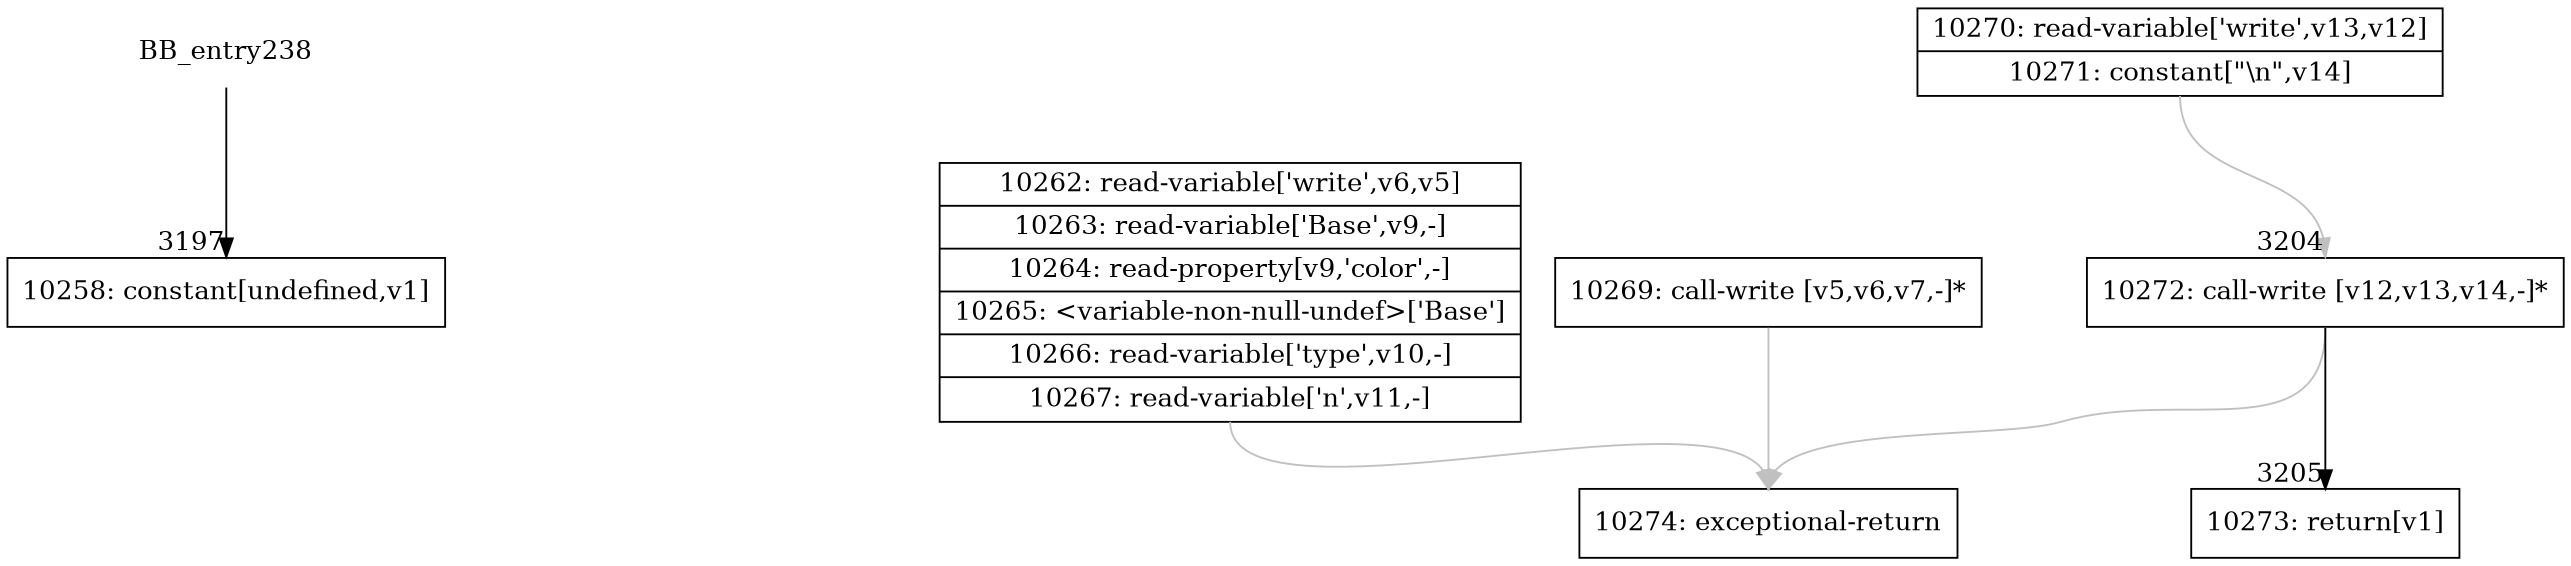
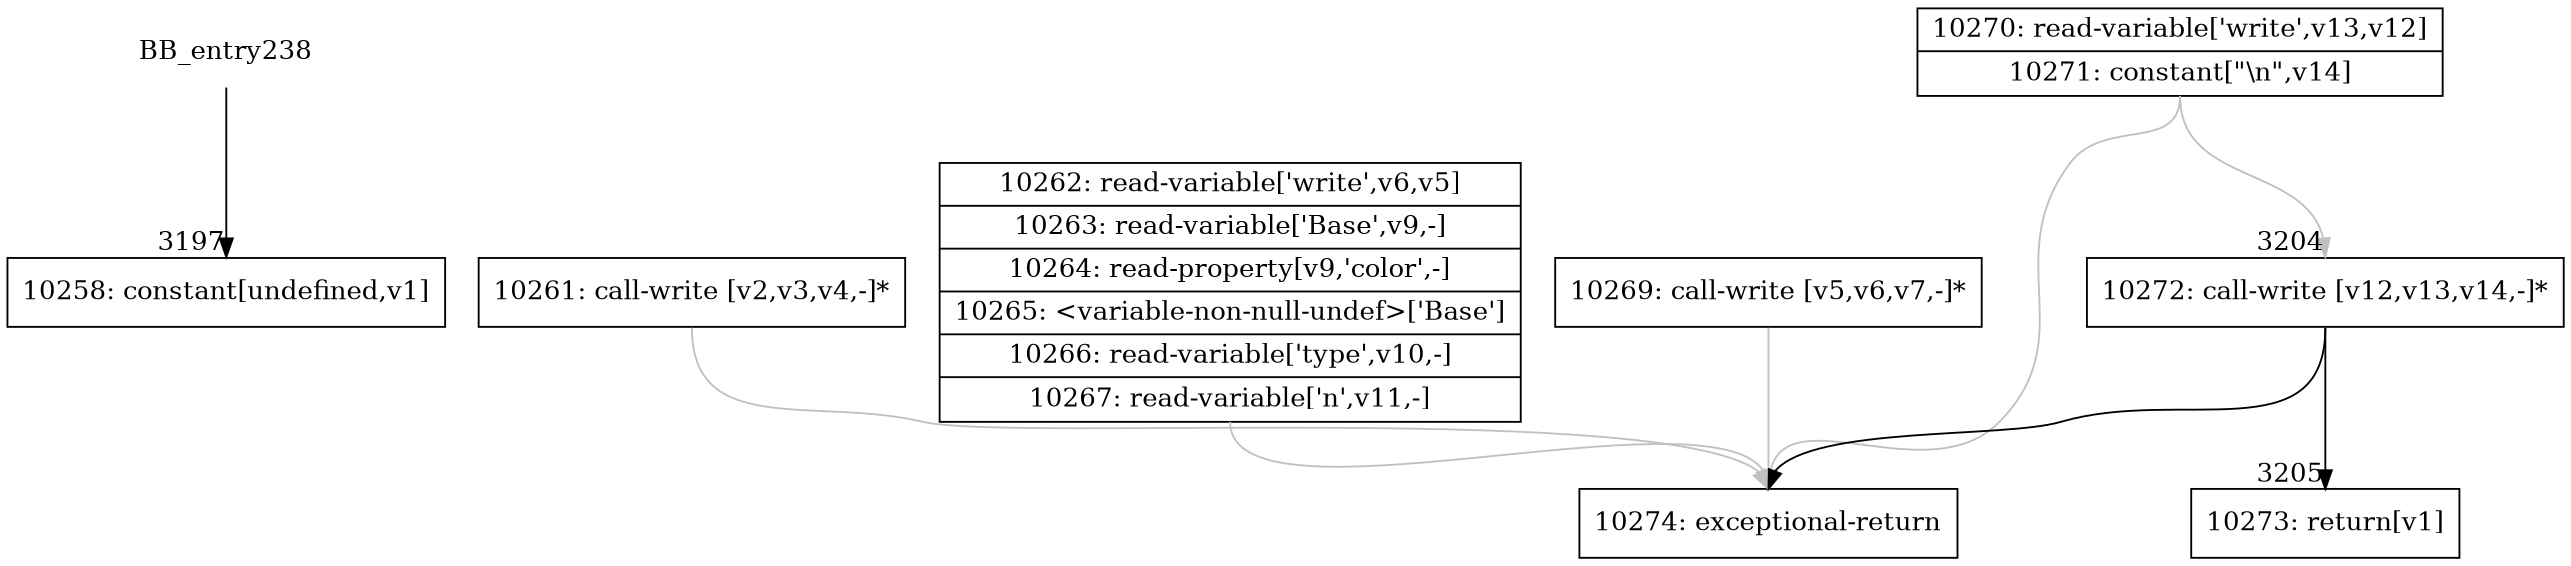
node "10261: call-write [v2,v3,v4,-]*": added
edge "10270: read-variable['write',v13,v12]" -> "10274: exceptional-return": added
edge "10272: call-write [v12,v13,v14,-]*" -> "10274: exceptional-return": color gray -> black
